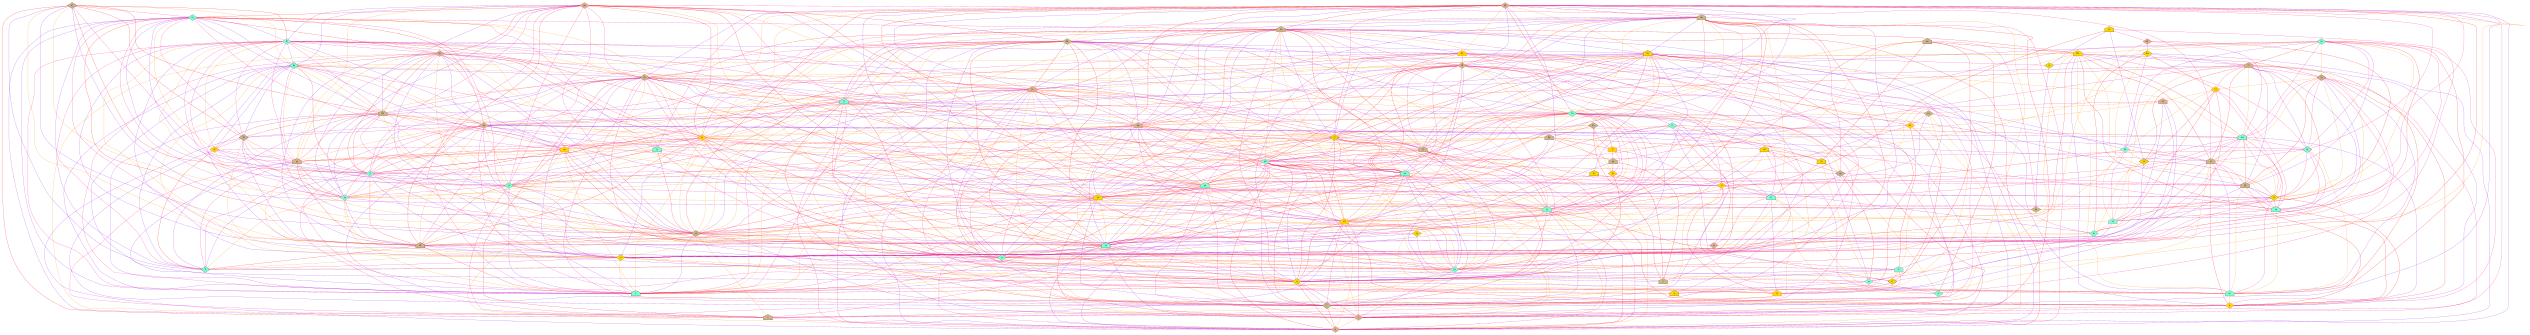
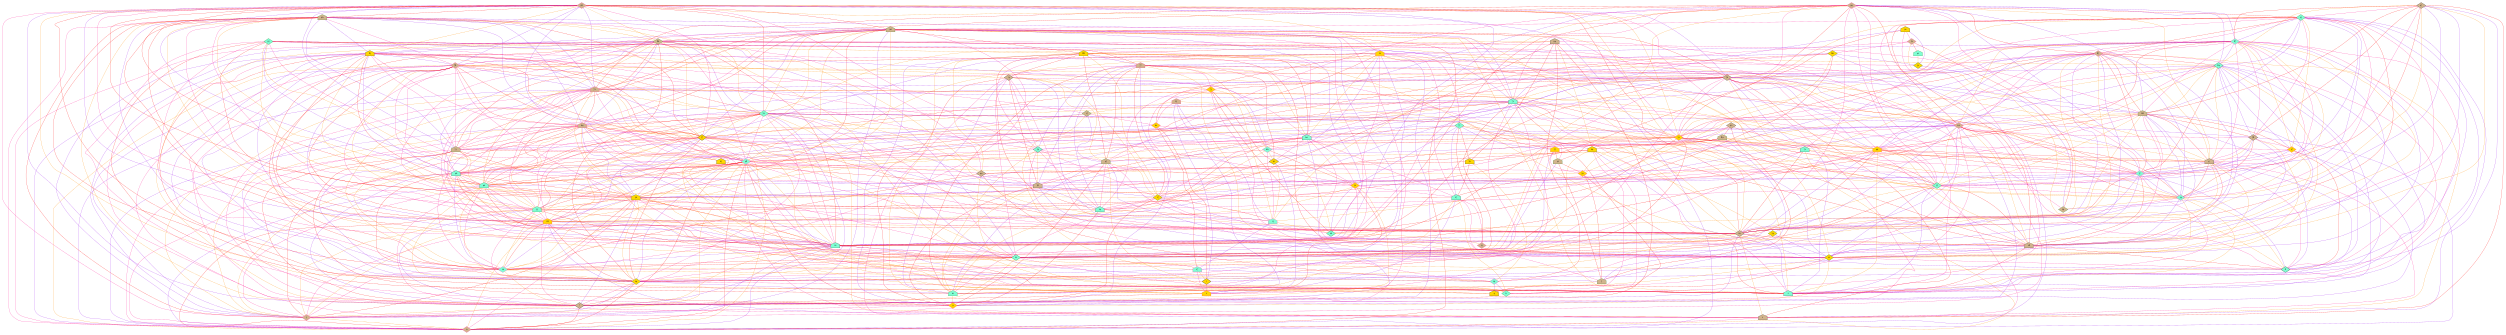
node "41": added
edge "33" -> "53": now "63" -> "53"
